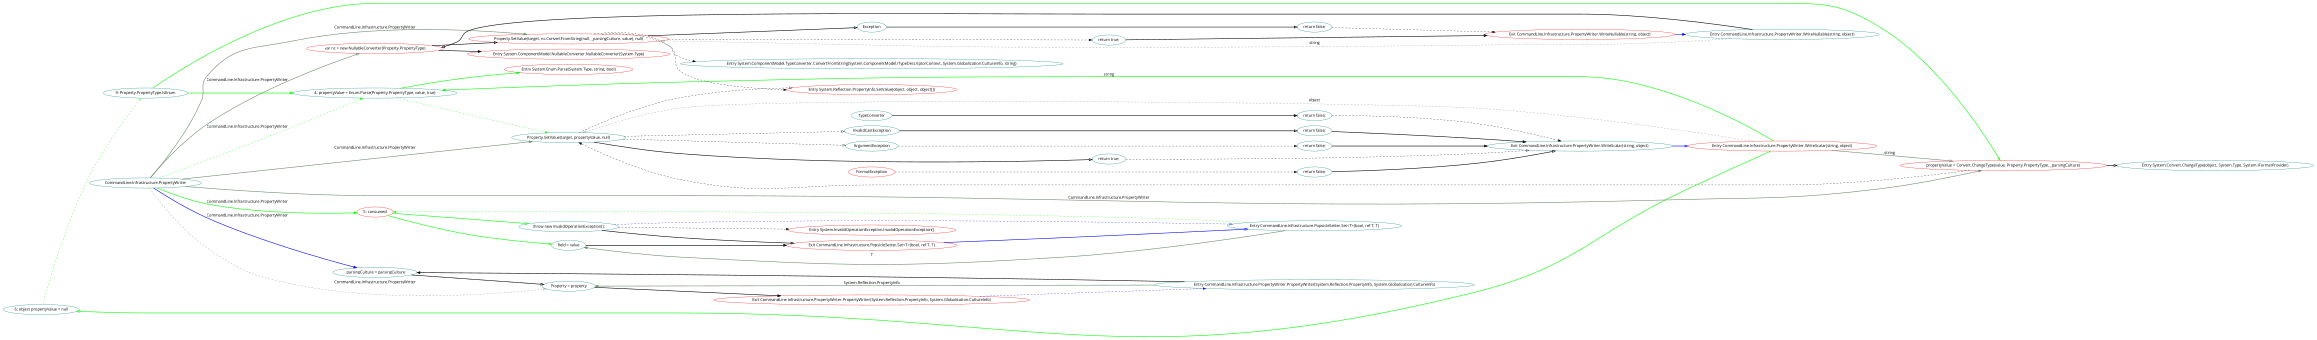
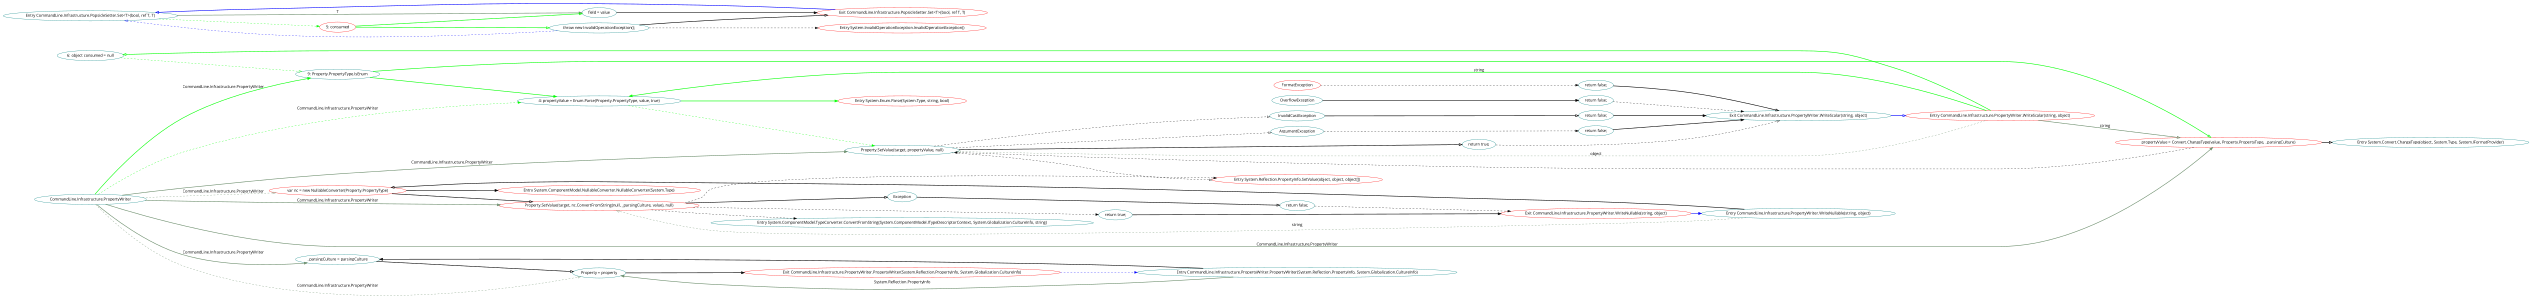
edge "CommandLine.Infrastructure.PropertyWriter" -> "var nc = new NullableConverter(Property.PropertyType)": style bold -> dashed
node "TypeConverter": label "TypeConverter" -> "OverflowException"
edge "CommandLine.Infrastructure.PropertyWriter" -> "5: consumed": now "CommandLine.Infrastructure.PropertyWriter" -> "9: Property.PropertyType.IsEnum"
edge "CommandLine.Infrastructure.PropertyWriter" -> "_parsingCulture = parsingCulture": color blue -> darkseagreen4
node "6: object propertyValue = null": label "6: object propertyValue = null" -> "6: object consumed = null"
